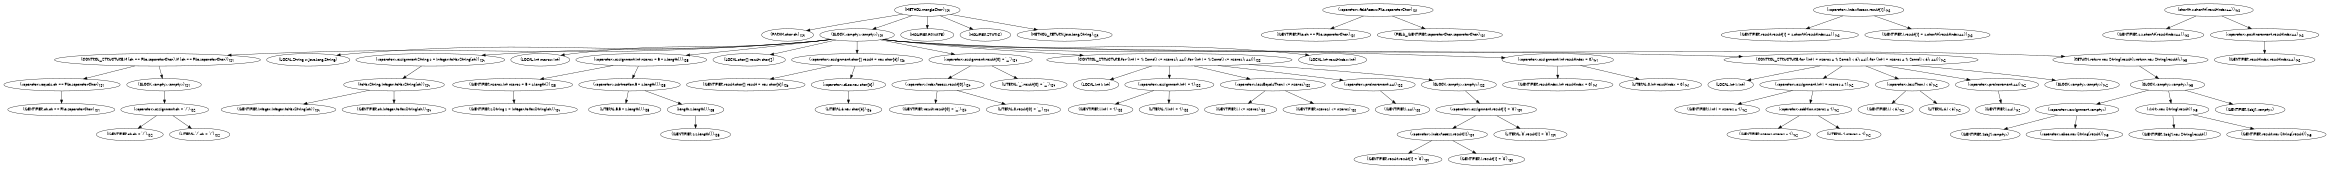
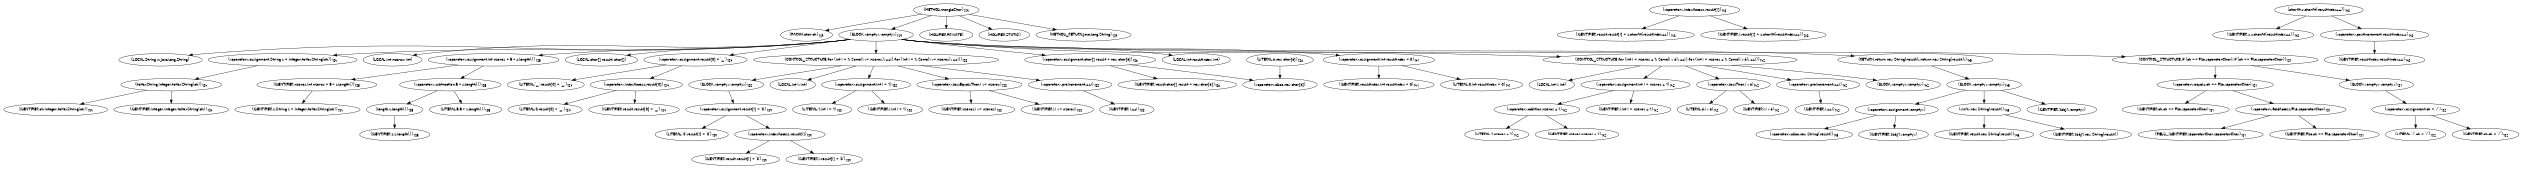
edge "(<operator>.alloc,new char[6])" -> "(LITERAL,6,new char[6])": reversed
edge "(<operator>.equals,ch == File.separatorChar)" -> "(<operator>.fieldAccess,File.separatorChar)": added
